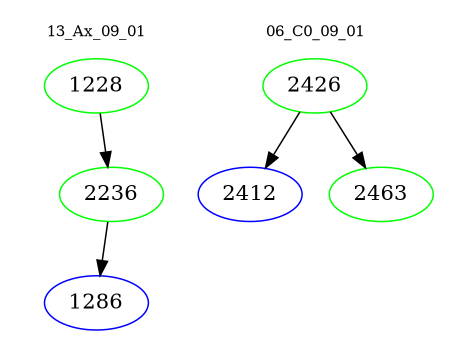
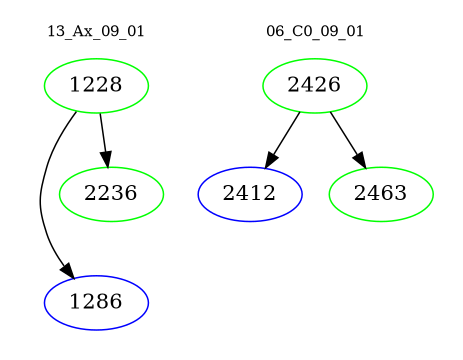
edge "2236" -> "1286": now "1228" -> "1286"
